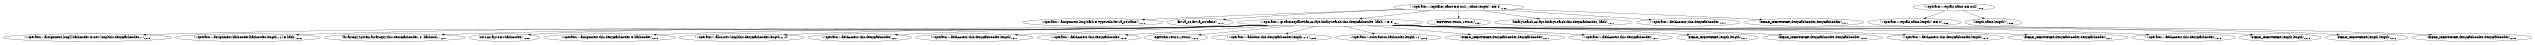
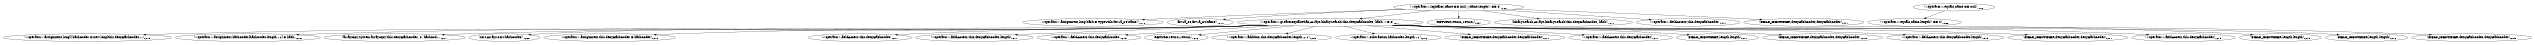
node "(length,name.length())": removed
node "(<operator>.alloc,new long[this.denyHashCodes.length + 1])": removed
